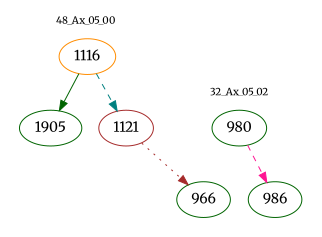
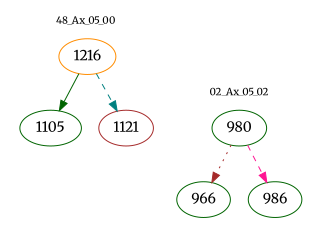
node "1116": label "1116" -> "1216"
cluster "32_Ax_05_02": label "32_Ax_05_02" -> "02_Ax_05_02"
node "1905": label "1905" -> "1105"
edge "1121" -> "966": now "980" -> "966"
